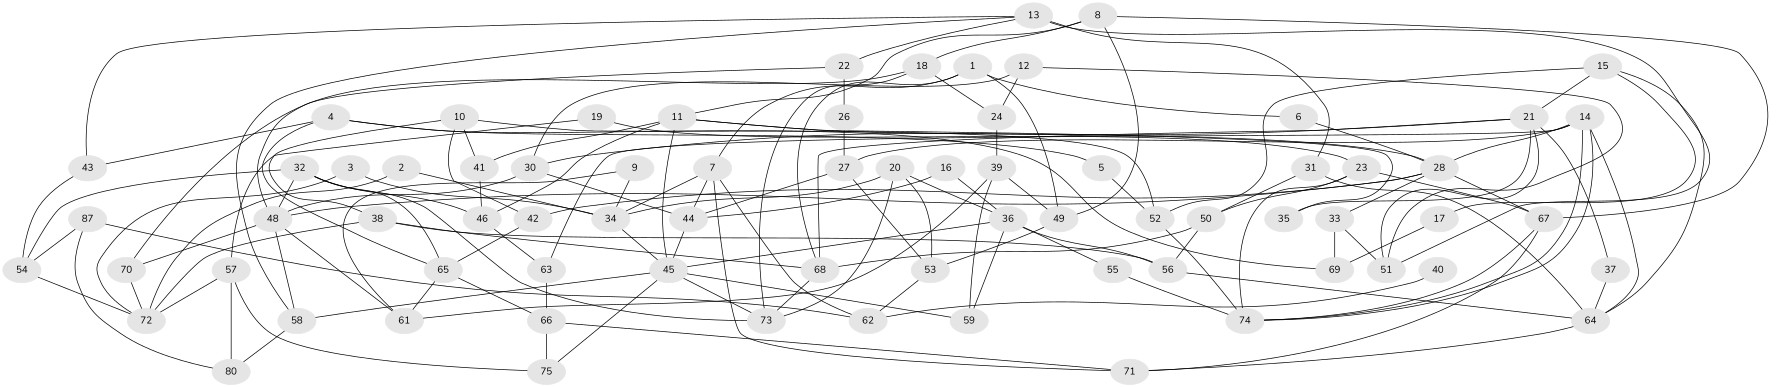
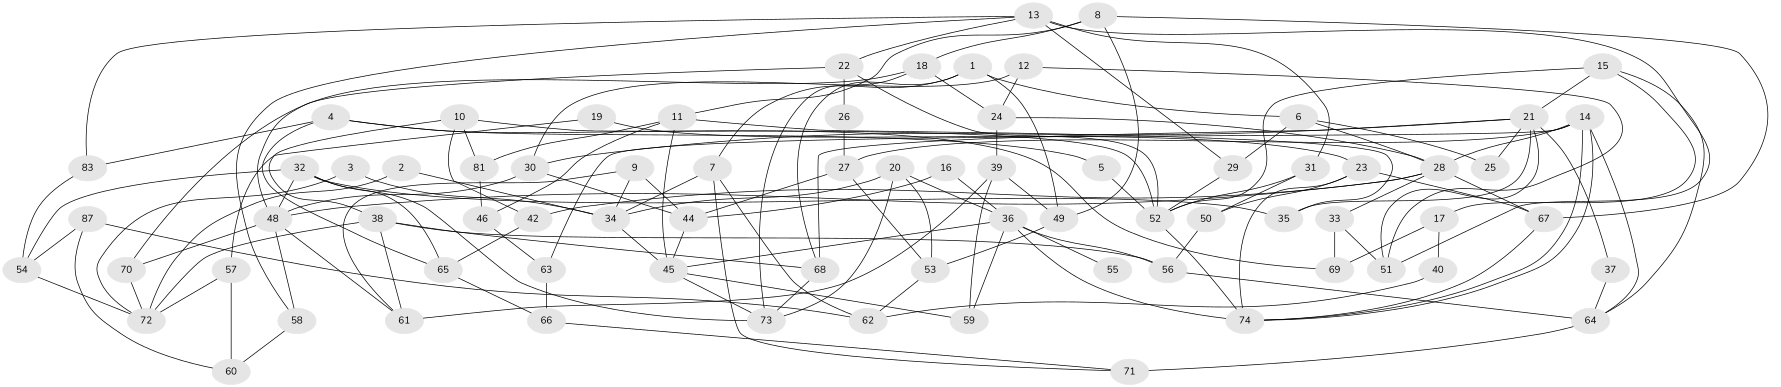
edge "22" -- "52": added
edge "11" -- "28": now "24" -- "28"
node "43": label "43" -> "83"
node "41": label "41" -> "81"
node "29": added
node "25": added
edge "7" -- "44": now "9" -- "44"
edge "32" -- "46": now "32" -- "35"
edge "31" -- "64": now "31" -- "52"
edge "17" -- "40": added
edge "50" -- "68": removed
edge "45" -- "58": removed
edge "65" -- "61": now "38" -- "61"
edge "55" -- "74": now "36" -- "74"
edge "67" -- "71": removed
node "80": label "80" -> "60"
node "75": removed
